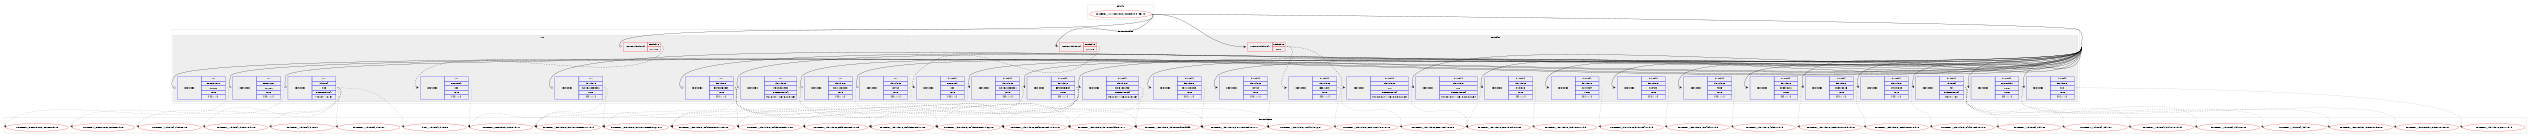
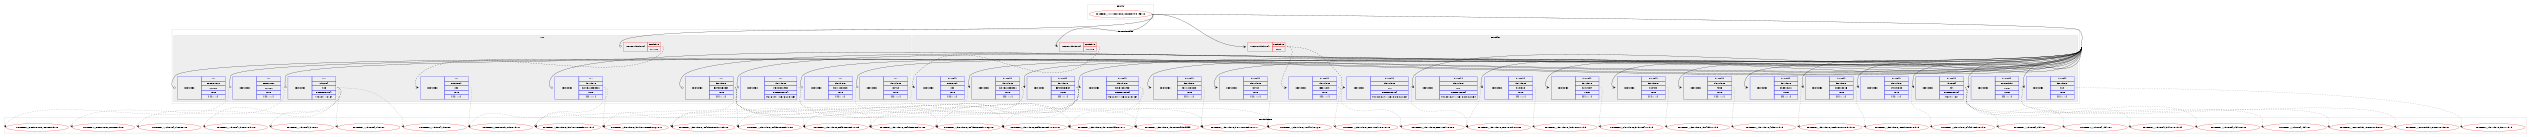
node "jre://virtual/jre-21": label "jre://virtual/jre-21" -> "portage://virtual/jre-21"
